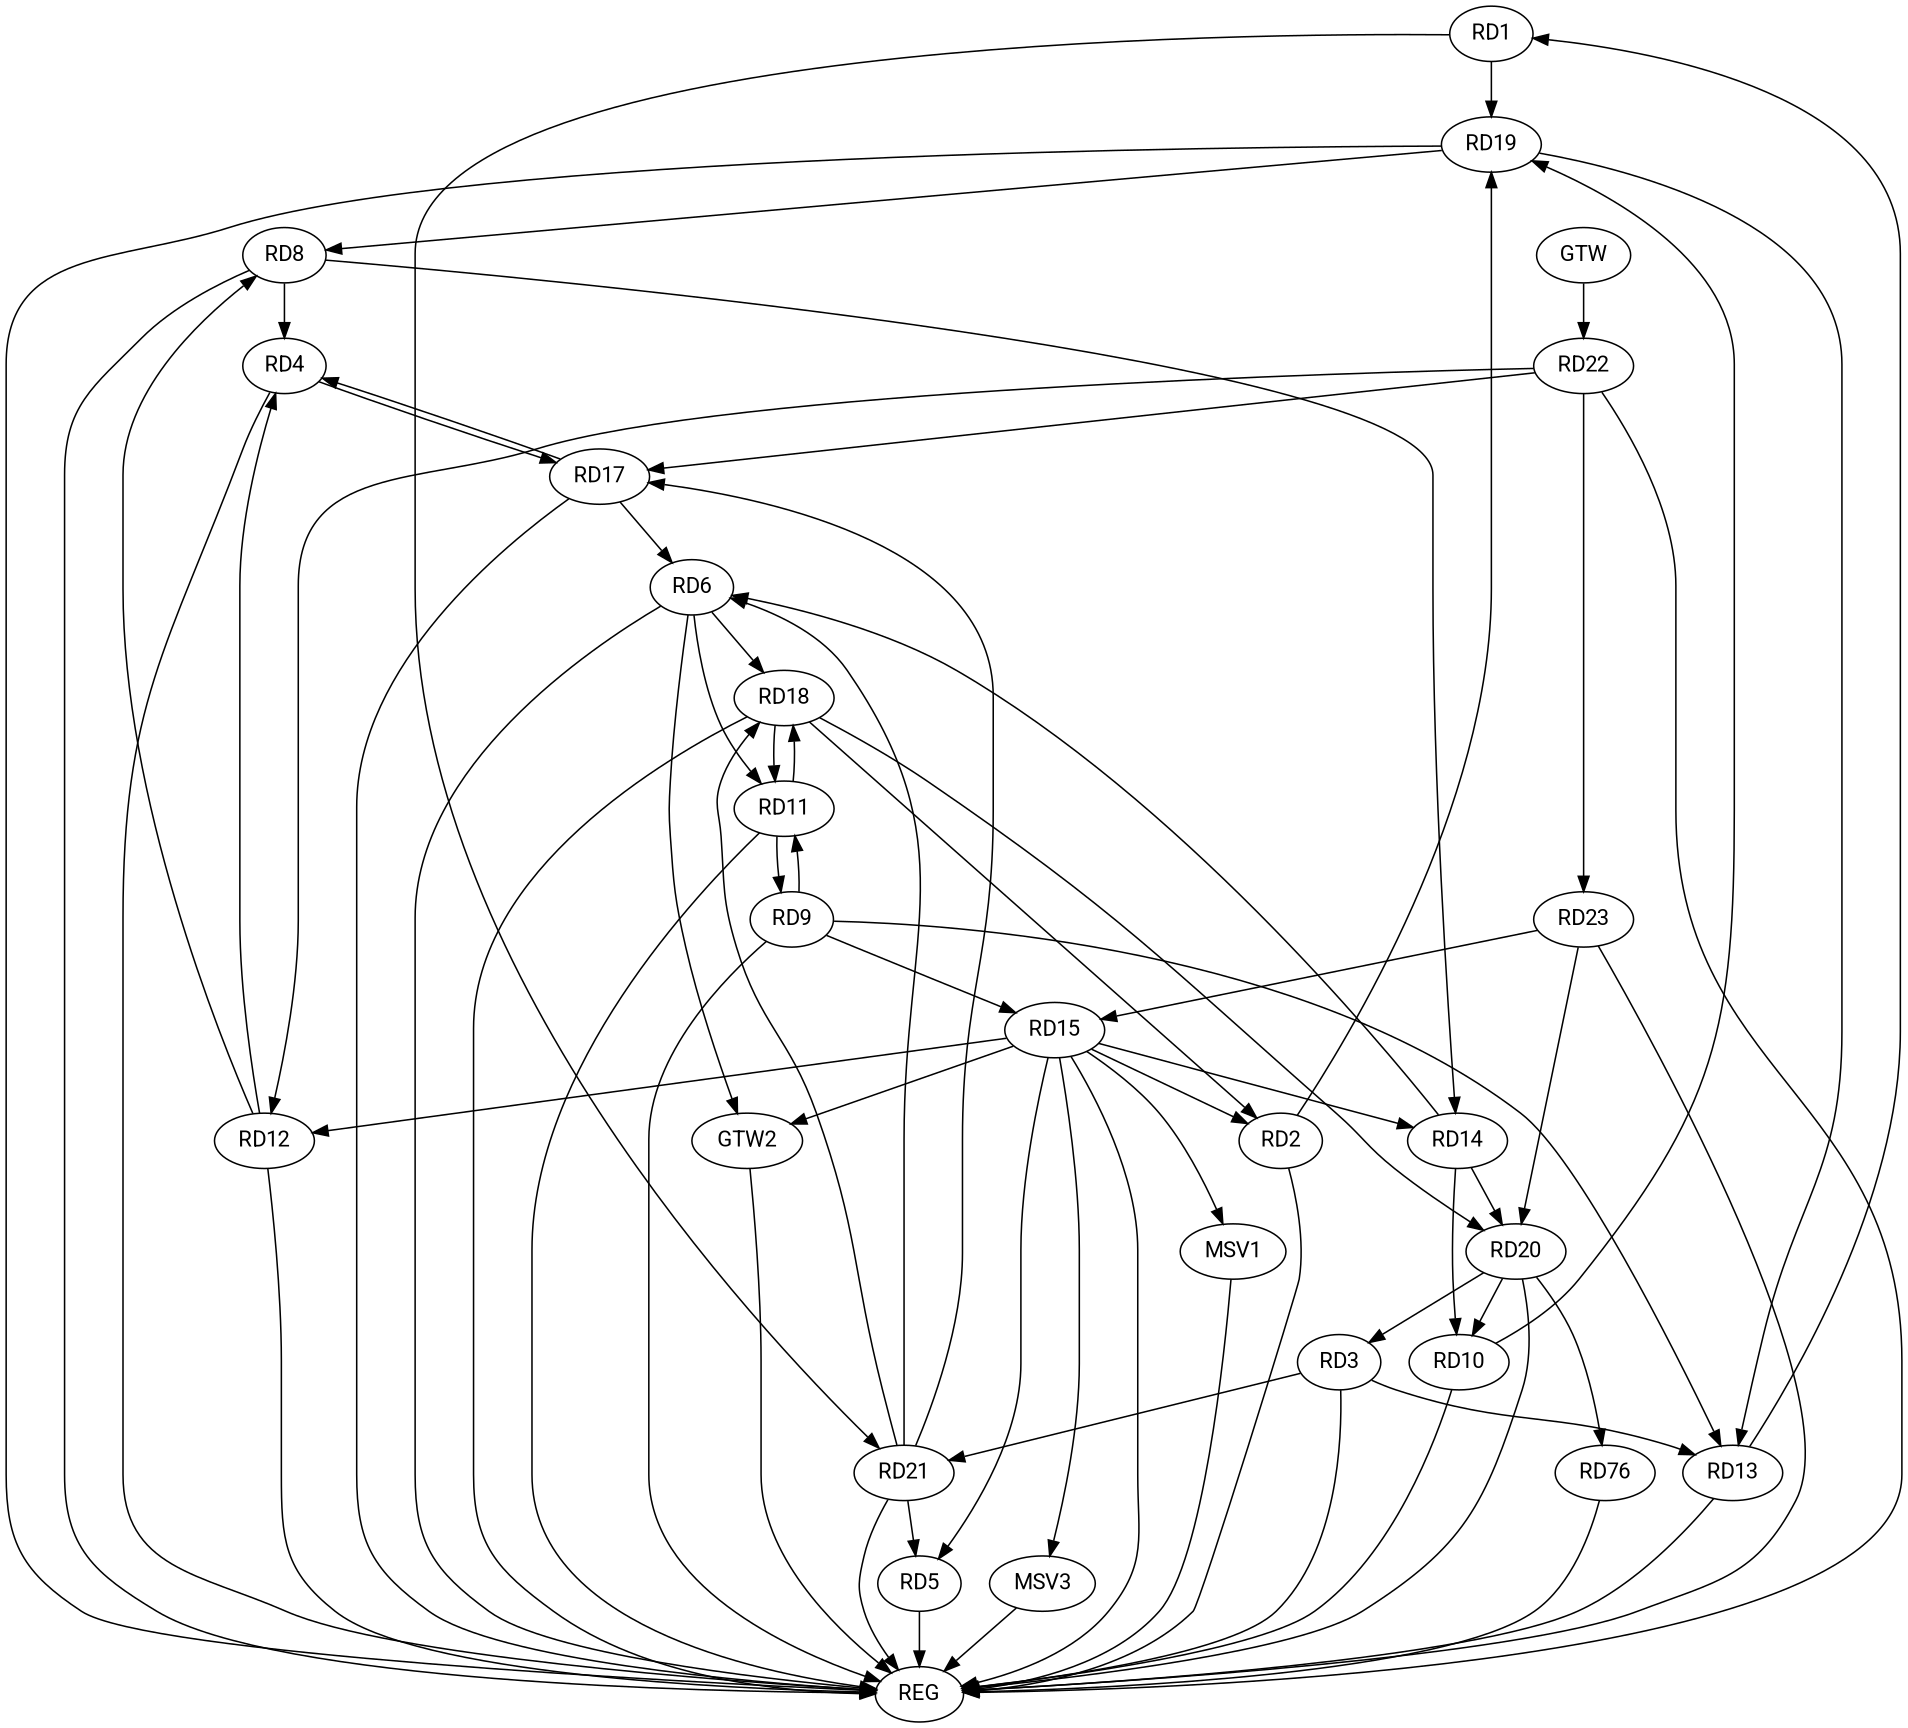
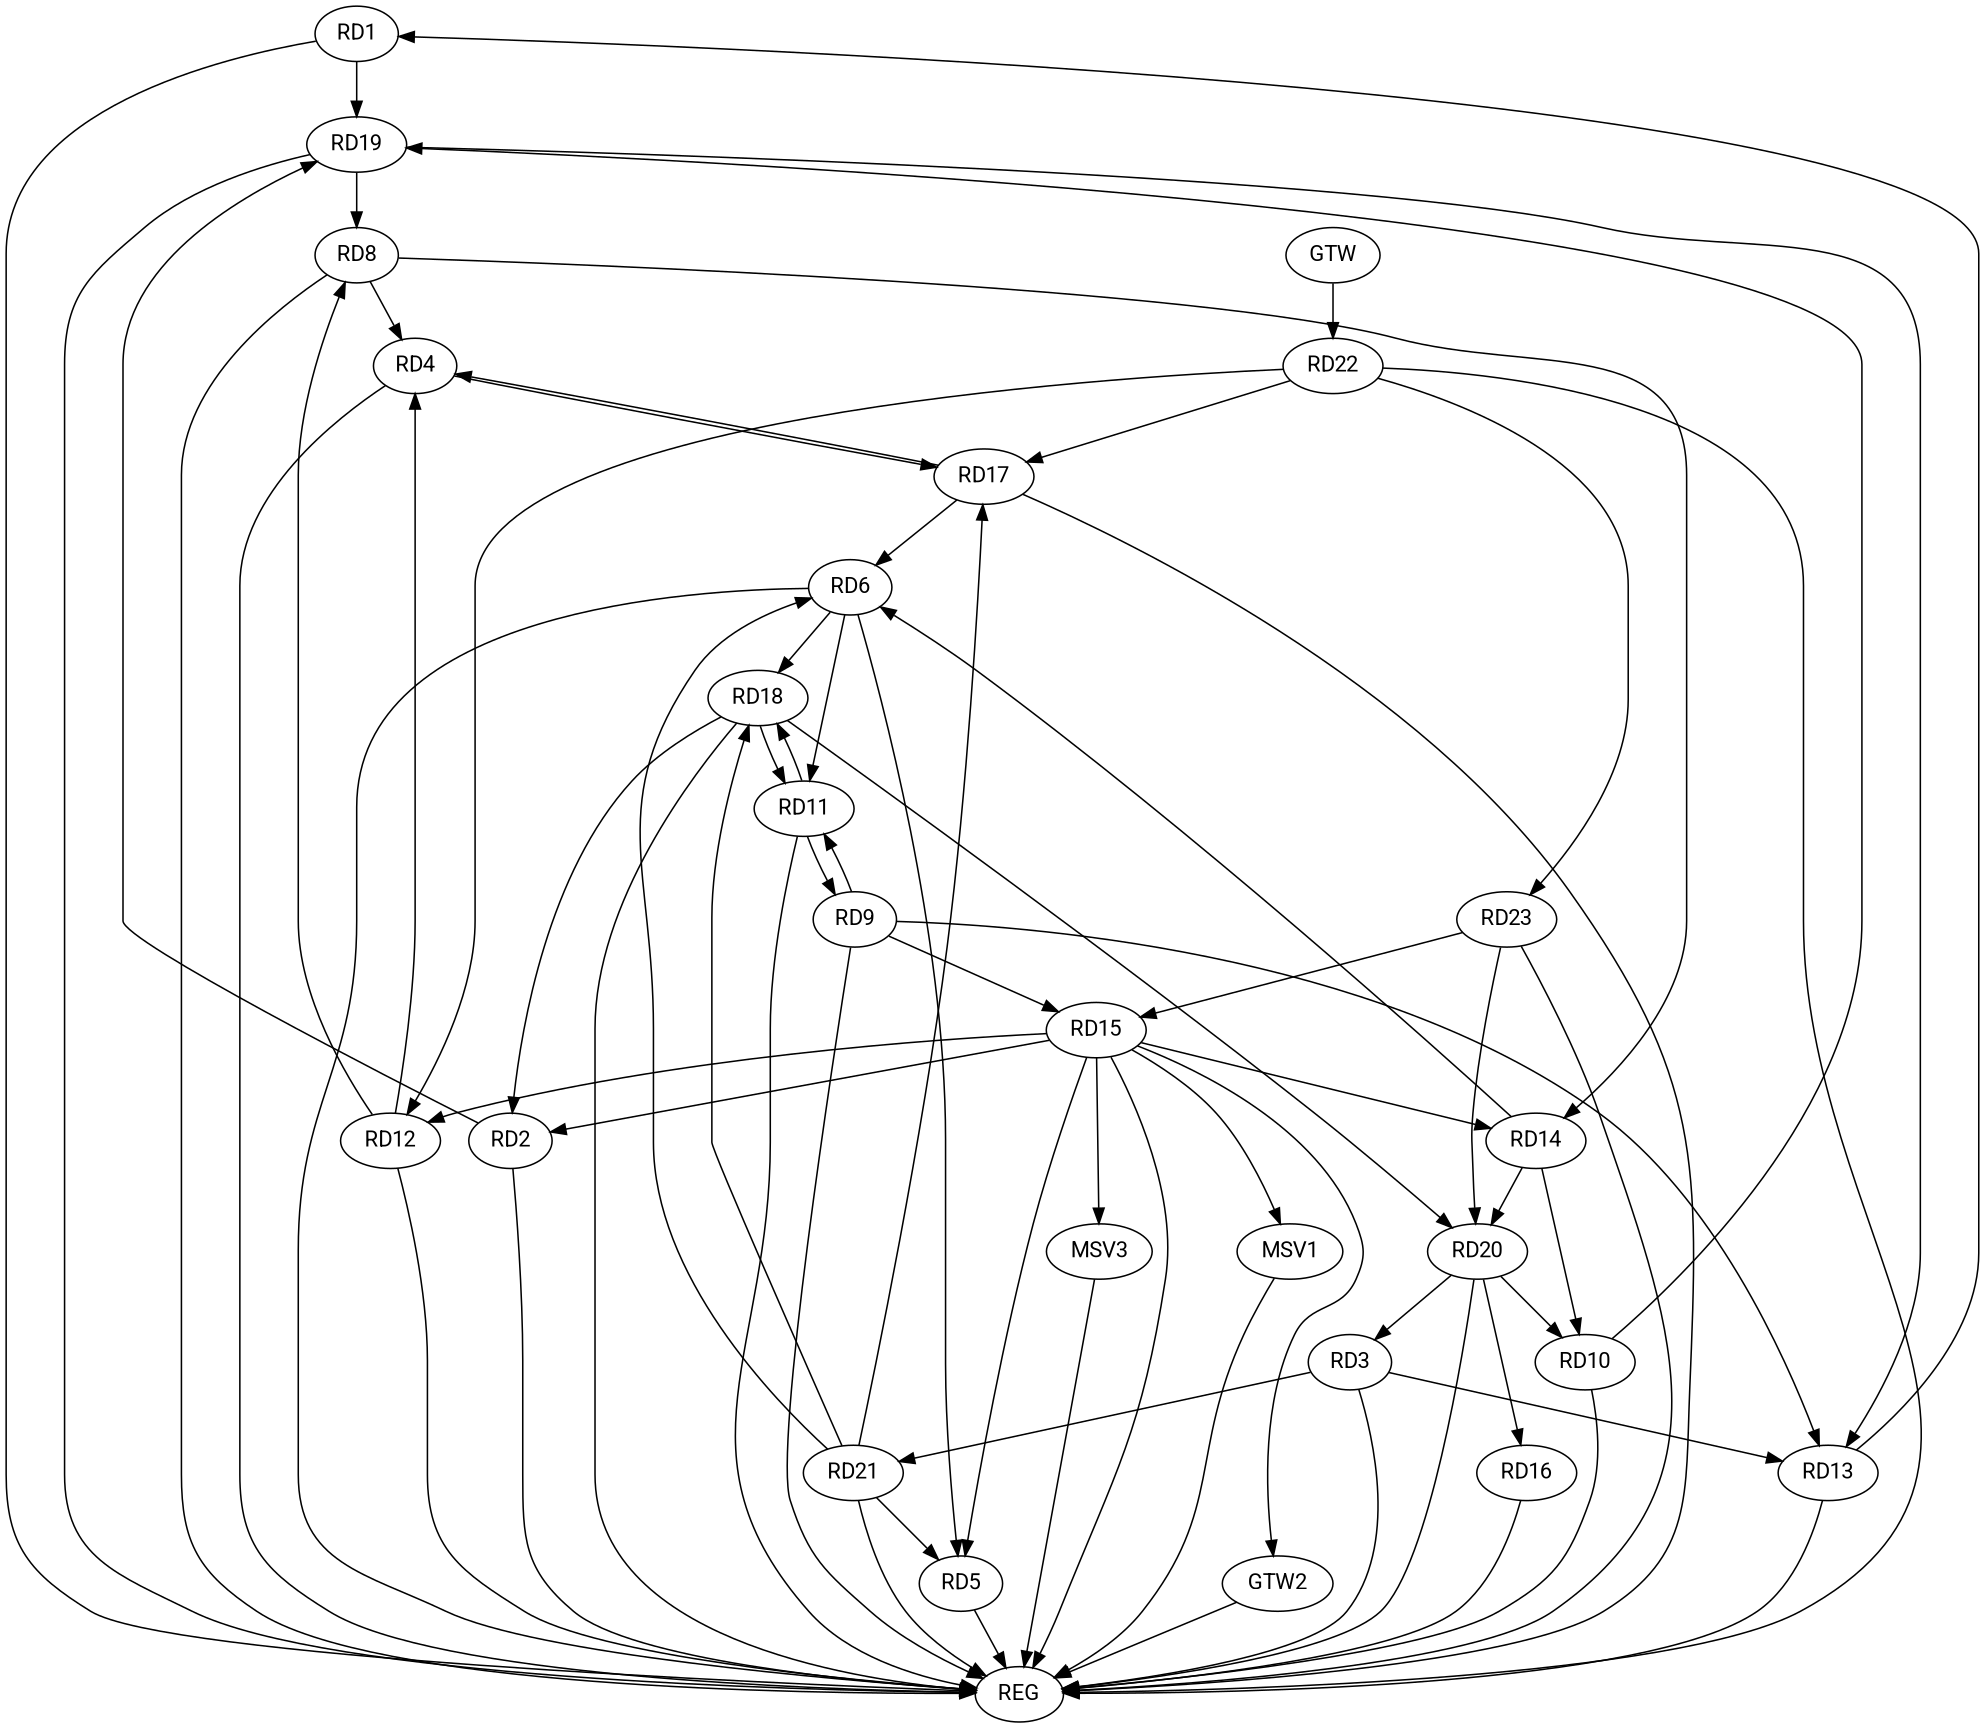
edge "RD1" -> "RD21": now "RD1" -> "REG"
edge "RD6" -> "GTW2": now "RD6" -> "RD5"
node "RD76": label "RD76" -> "RD16"
